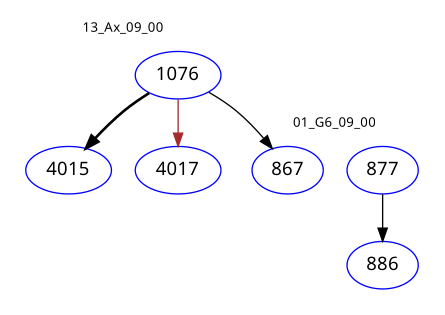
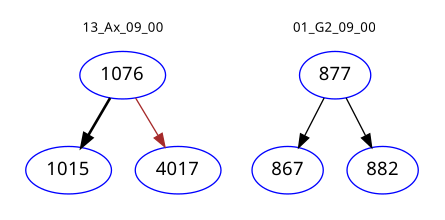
cluster "01_G6_09_00": label "01_G6_09_00" -> "01_G2_09_00"
edge "1076" -> "867": now "877" -> "867"
node "4015": label "4015" -> "1015"
node "886": label "886" -> "882"
